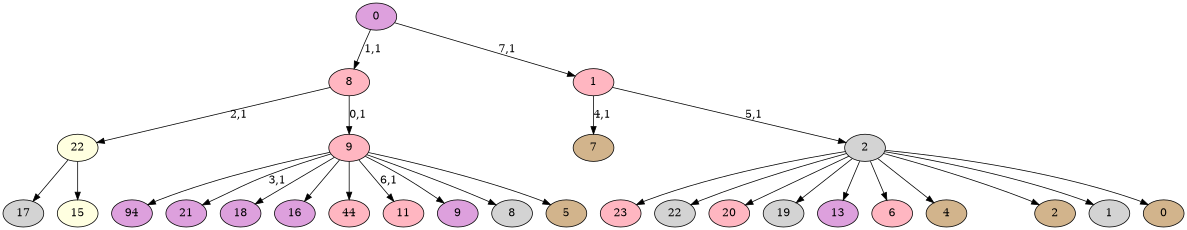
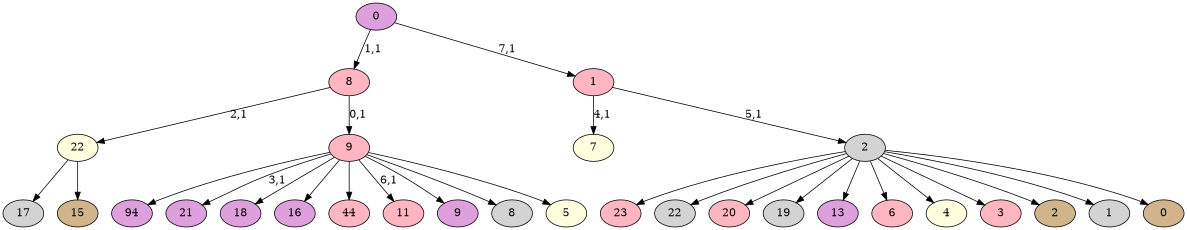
node "7": fillcolor tan -> lightyellow
node "15": fillcolor lightyellow -> tan
node "5": fillcolor tan -> lightyellow
node "4": fillcolor tan -> lightyellow
node "3": added
